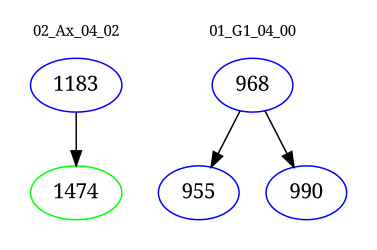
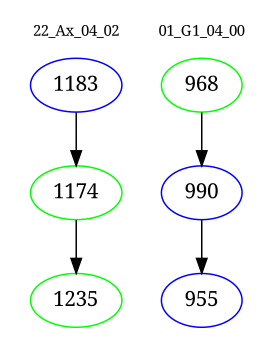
cluster "02_Ax_04_02": label "02_Ax_04_02" -> "22_Ax_04_02"
node "968": color blue -> green
edge "968" -> "955": now "990" -> "955"
node "1474": label "1474" -> "1174"
node "1235": added
